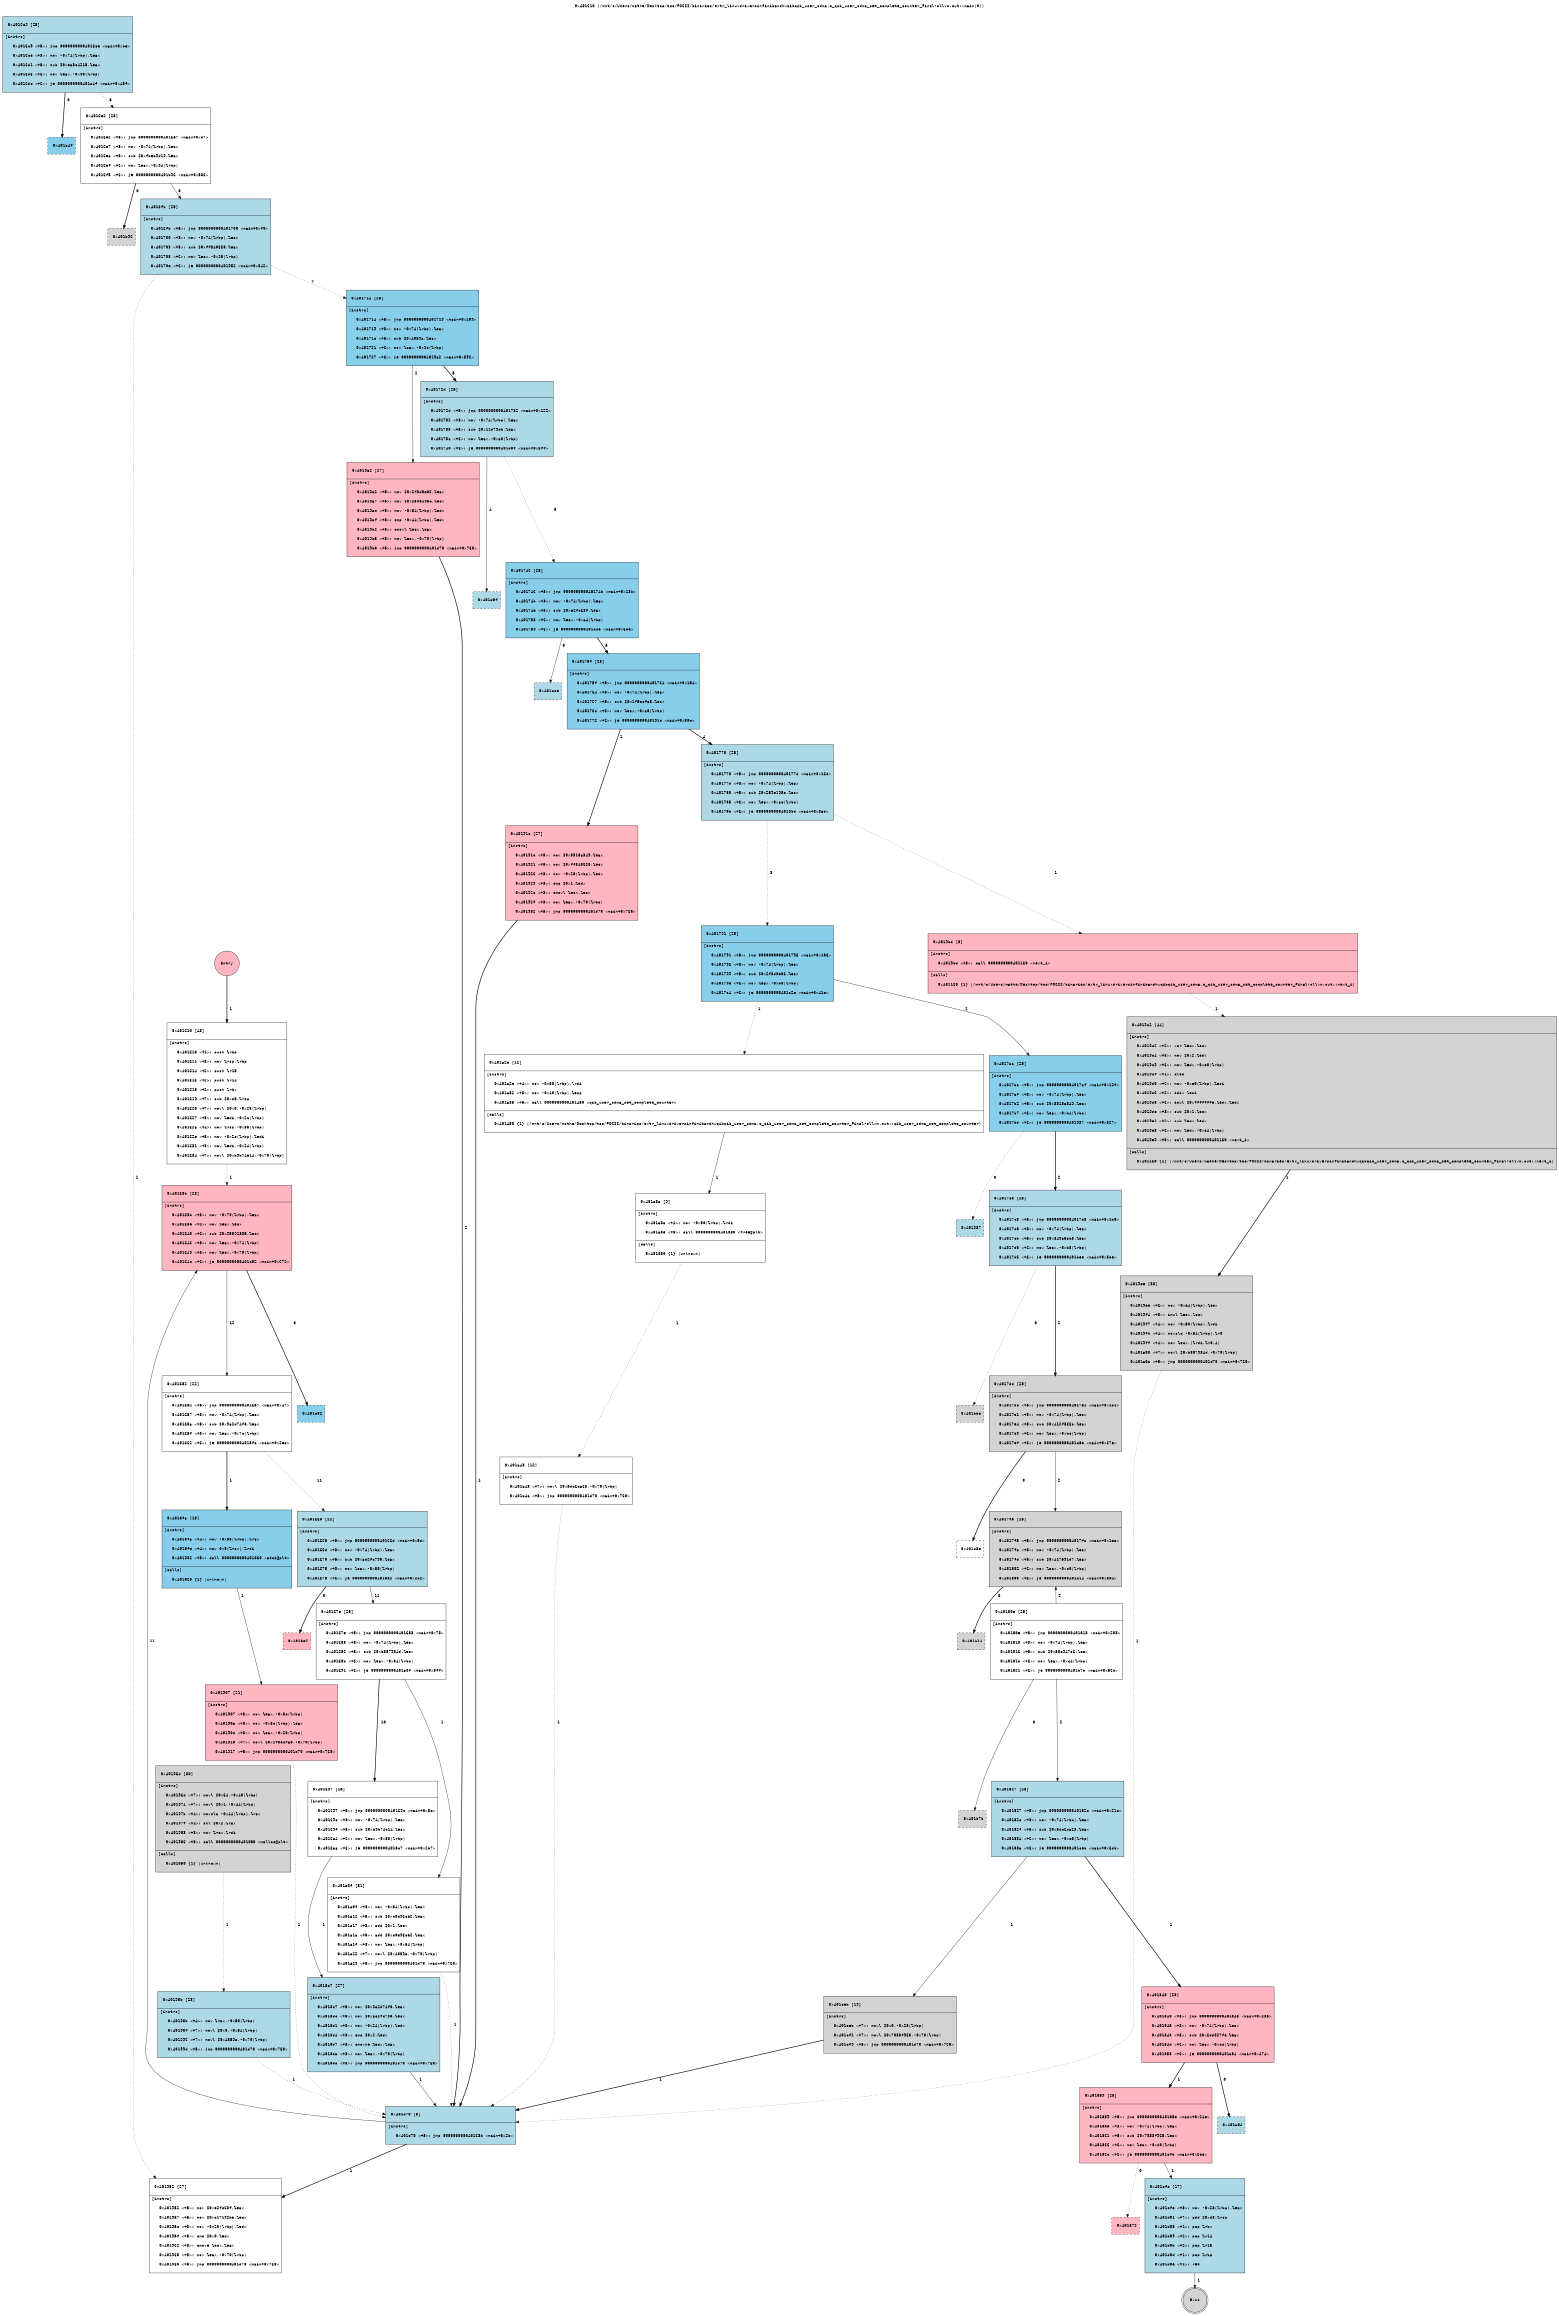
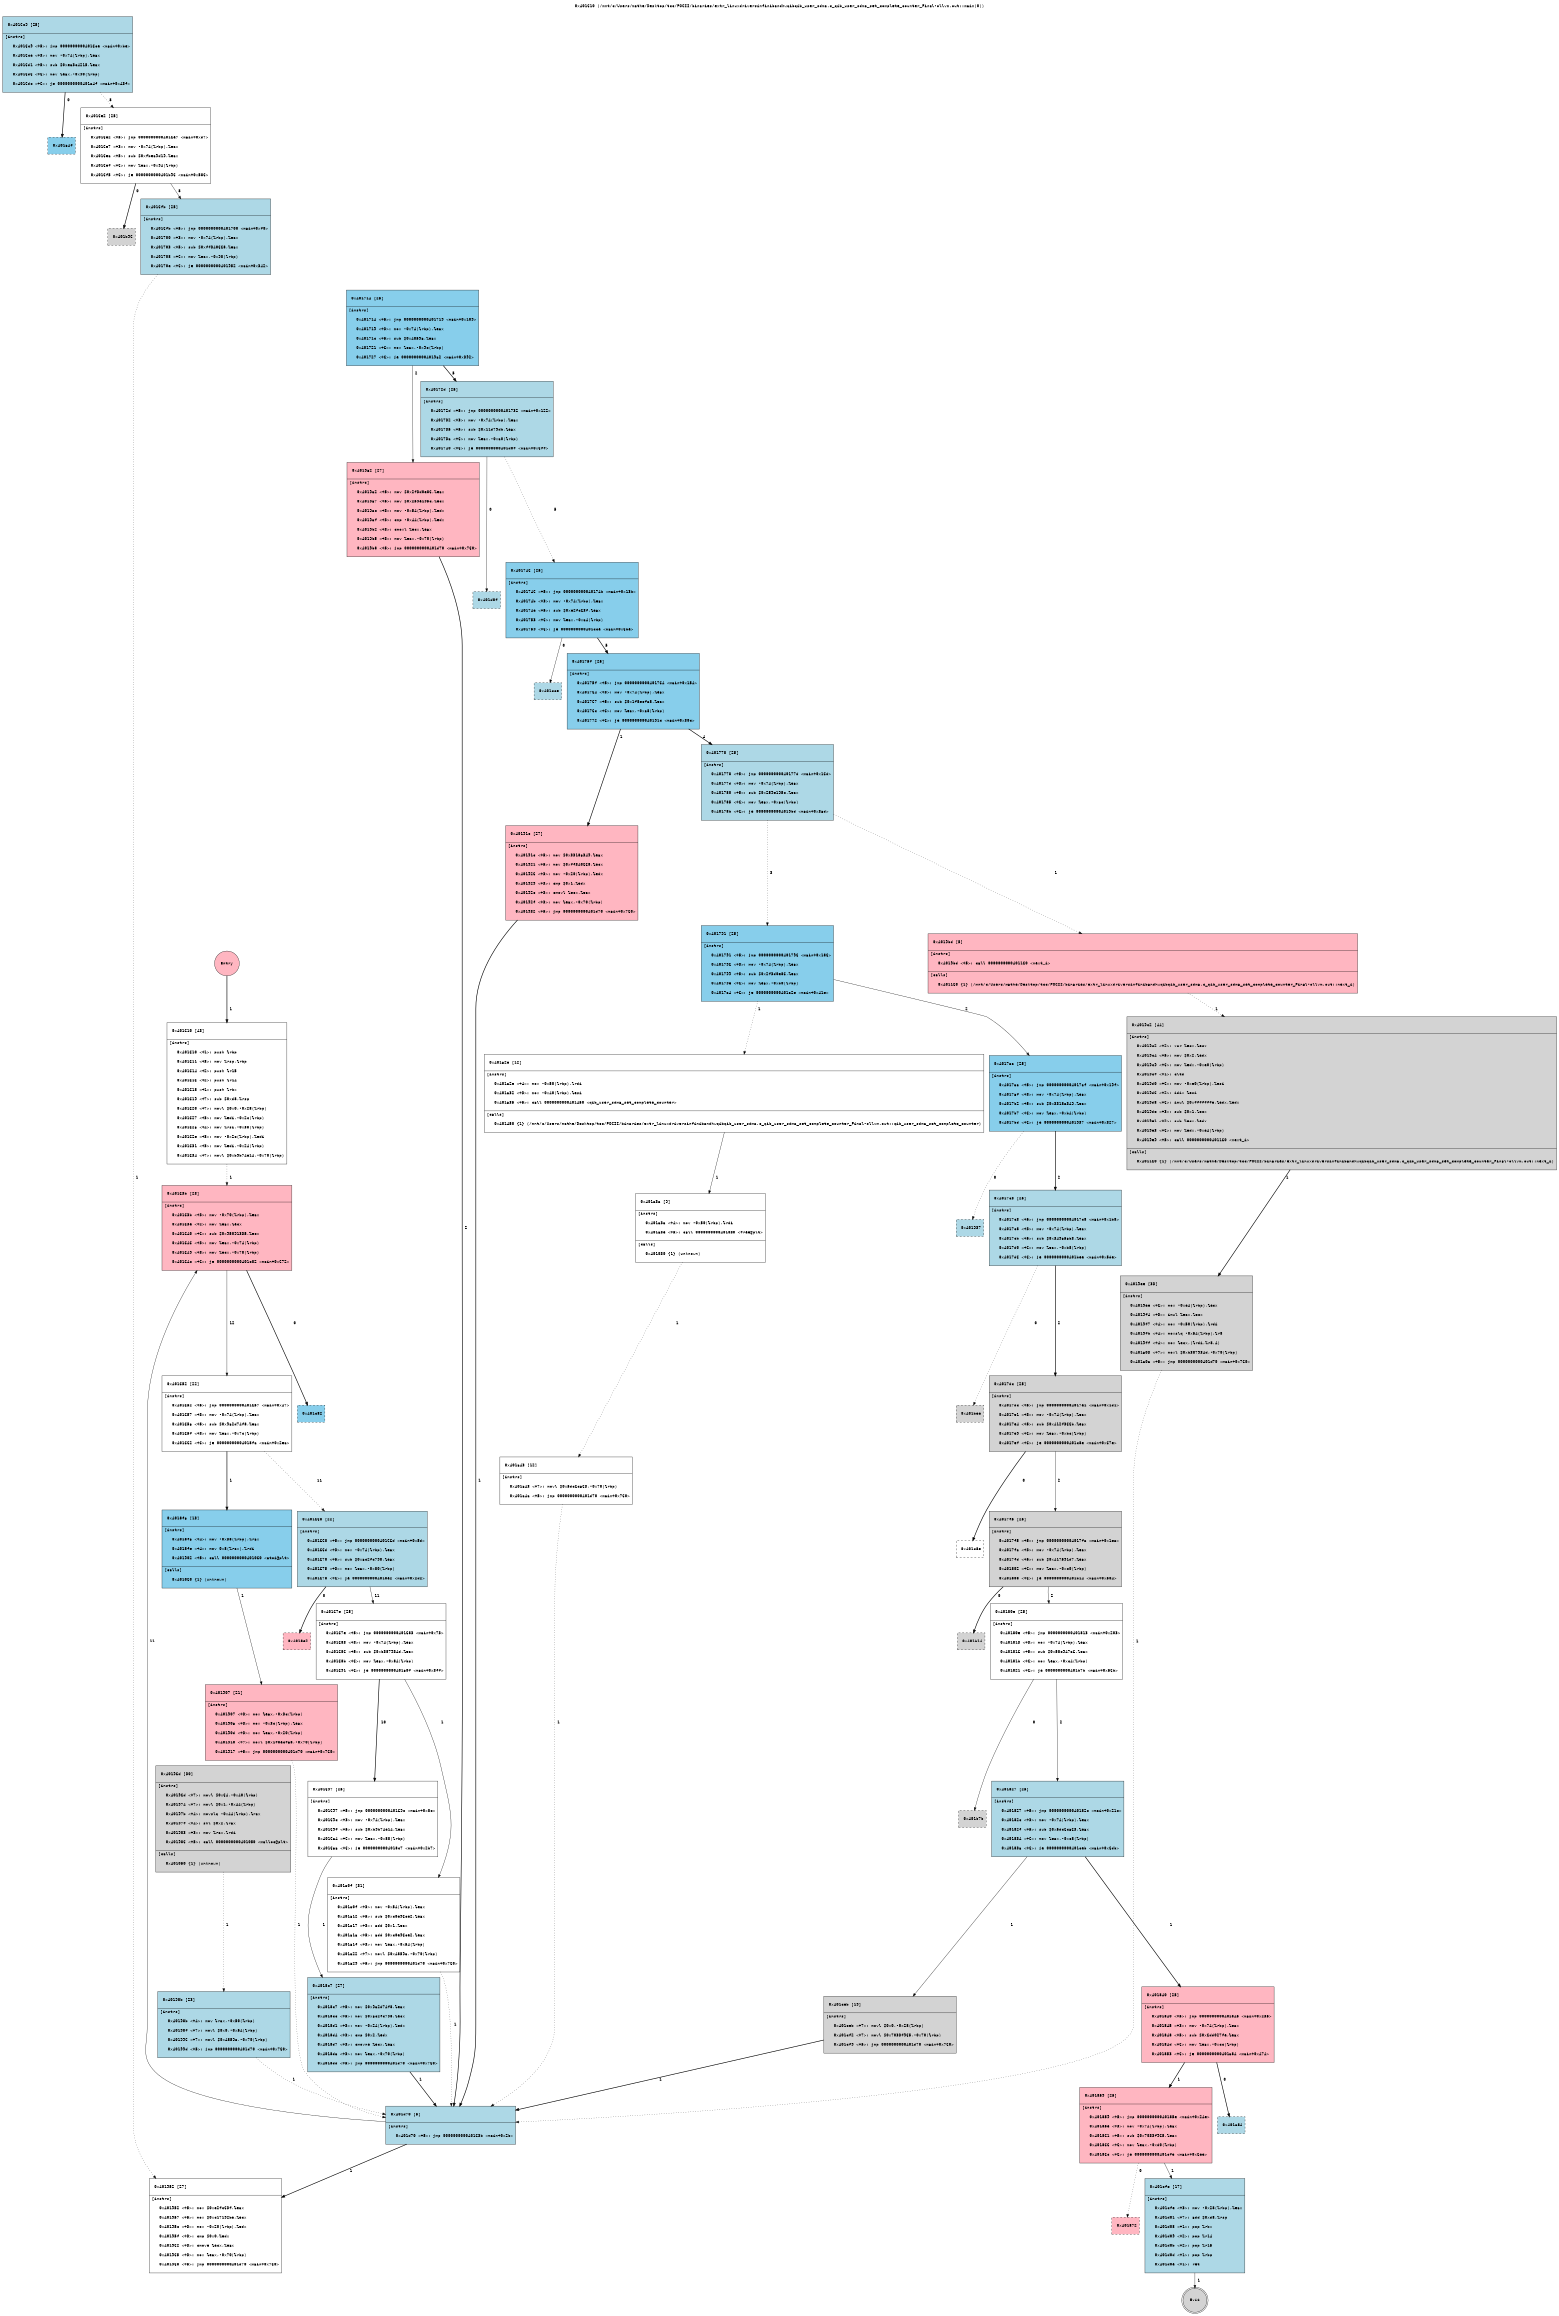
edge "0x4016fb [25]" -> "0x401714 [25]": removed, label "7"
edge "0x40172d [25]" -> "0x401d0f": label " 4" -> " 0"
edge "0x40180e [25]" -> "0x4017f5 [25]": reversed
edge "0x4018c7 [27]" -> "0x401d70 [5]": style solid -> bold
